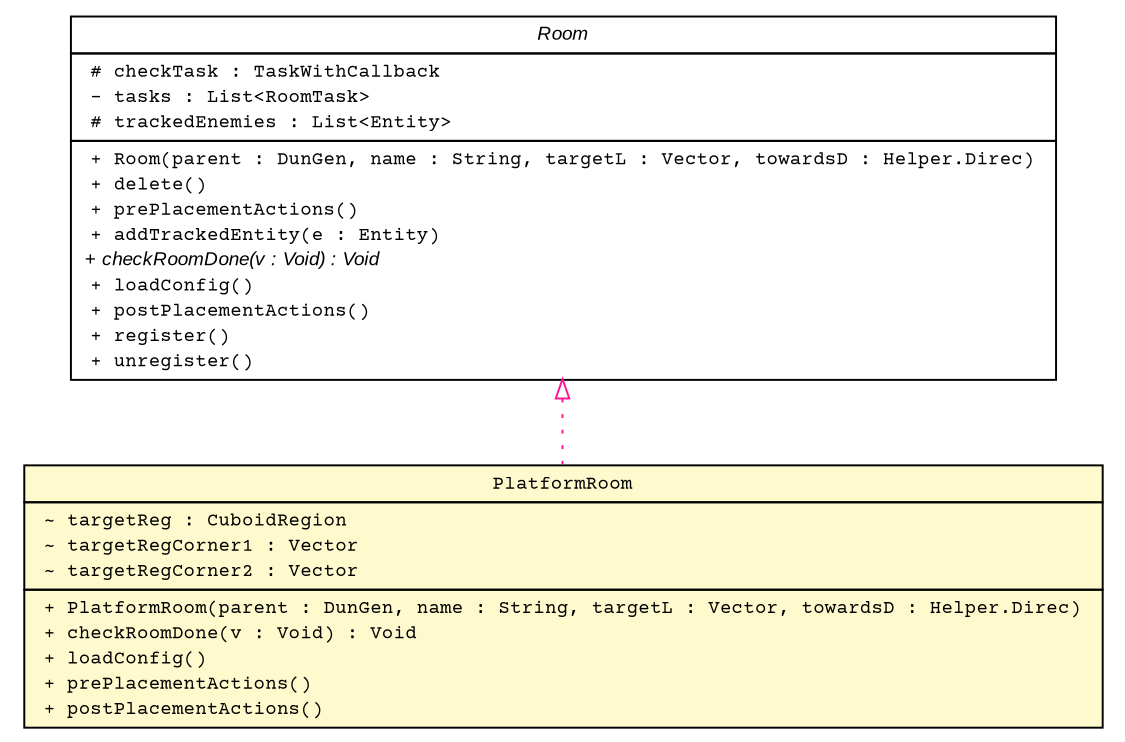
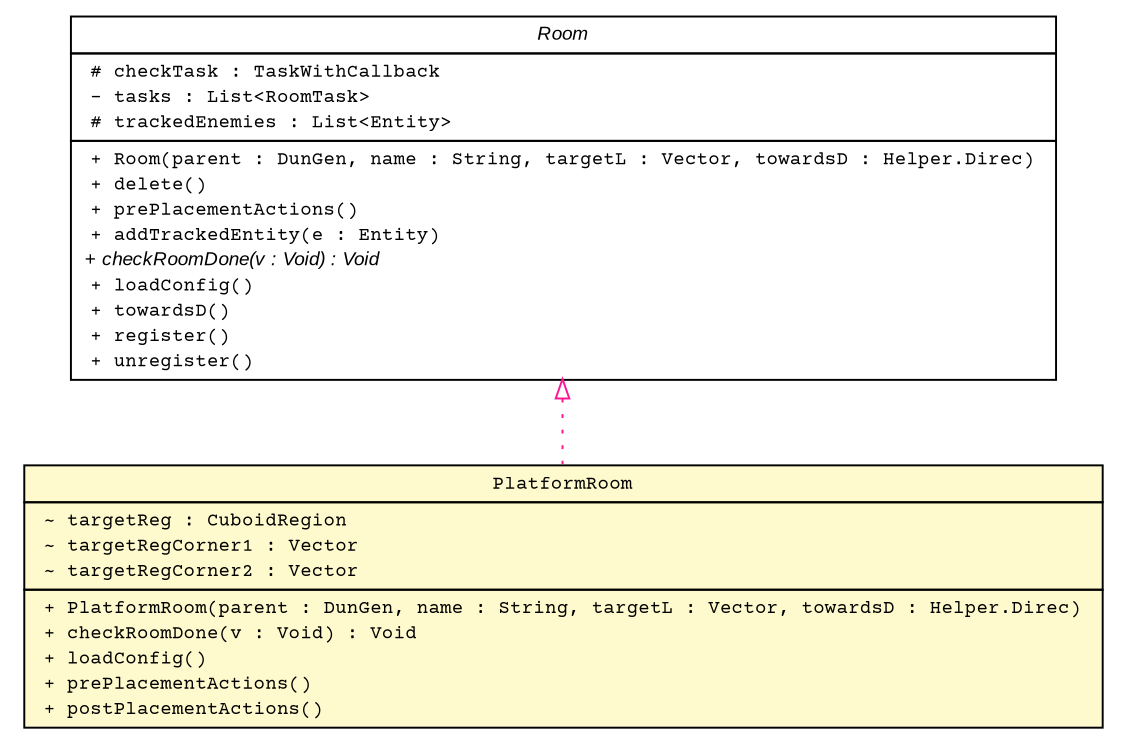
node "Room": text "+ postPlacementActions()" -> "+ towardsD()"
